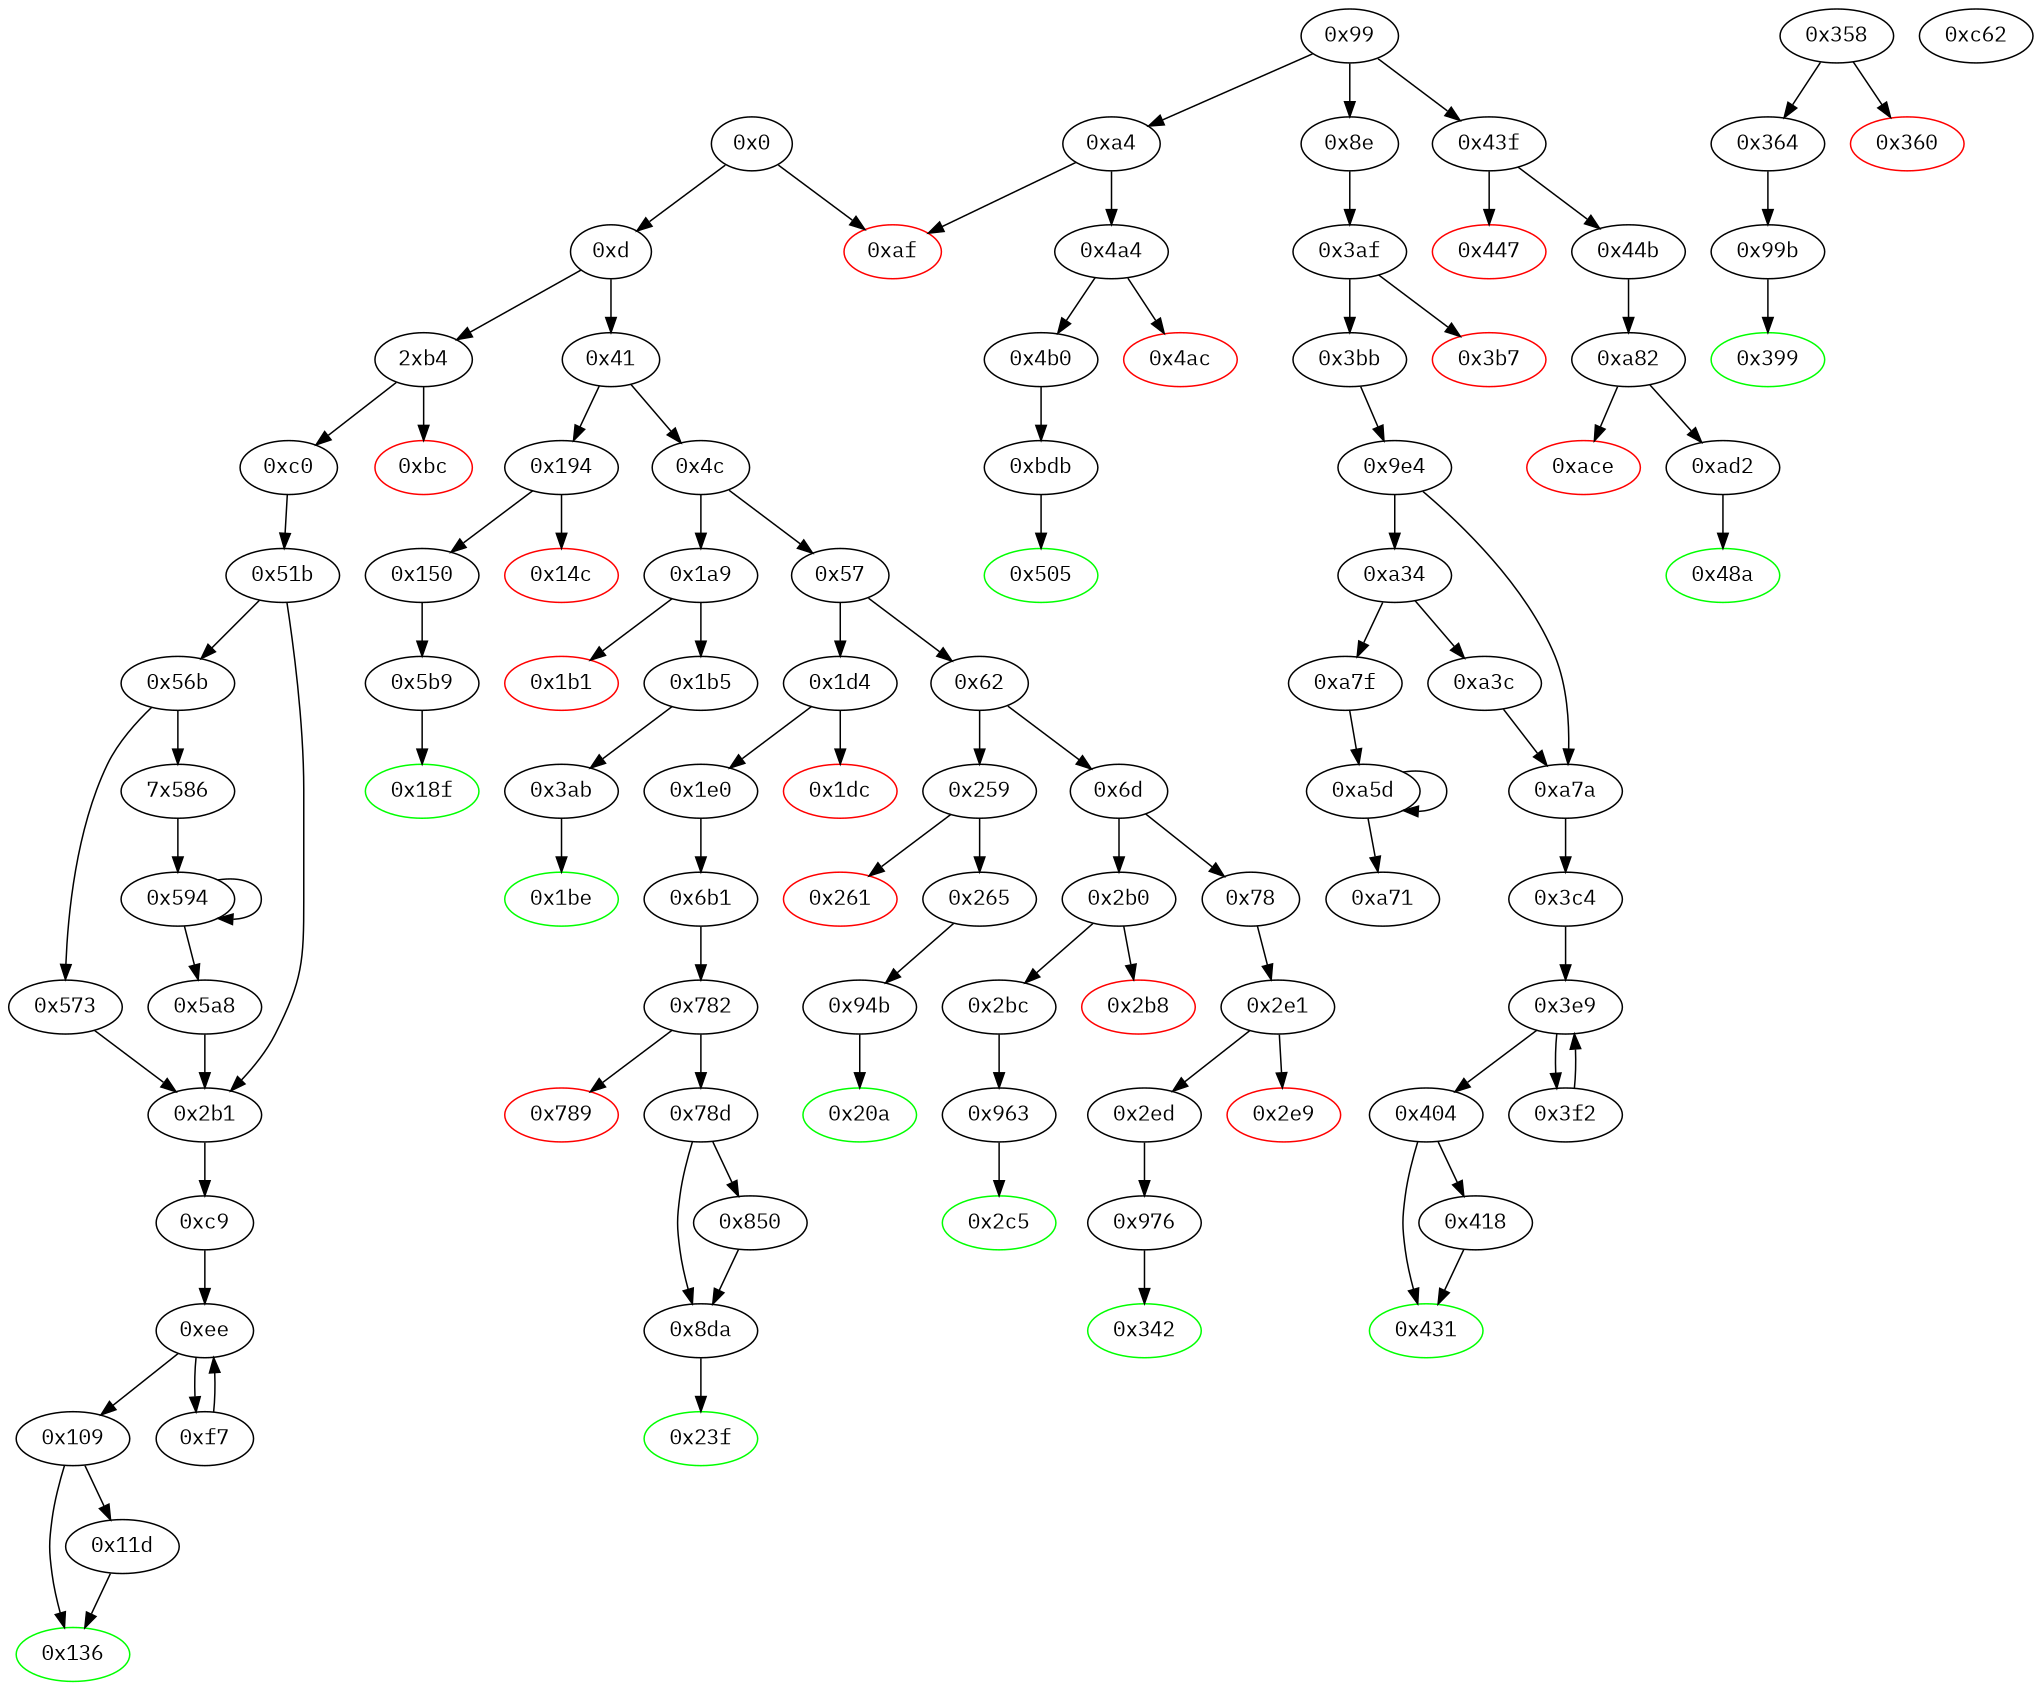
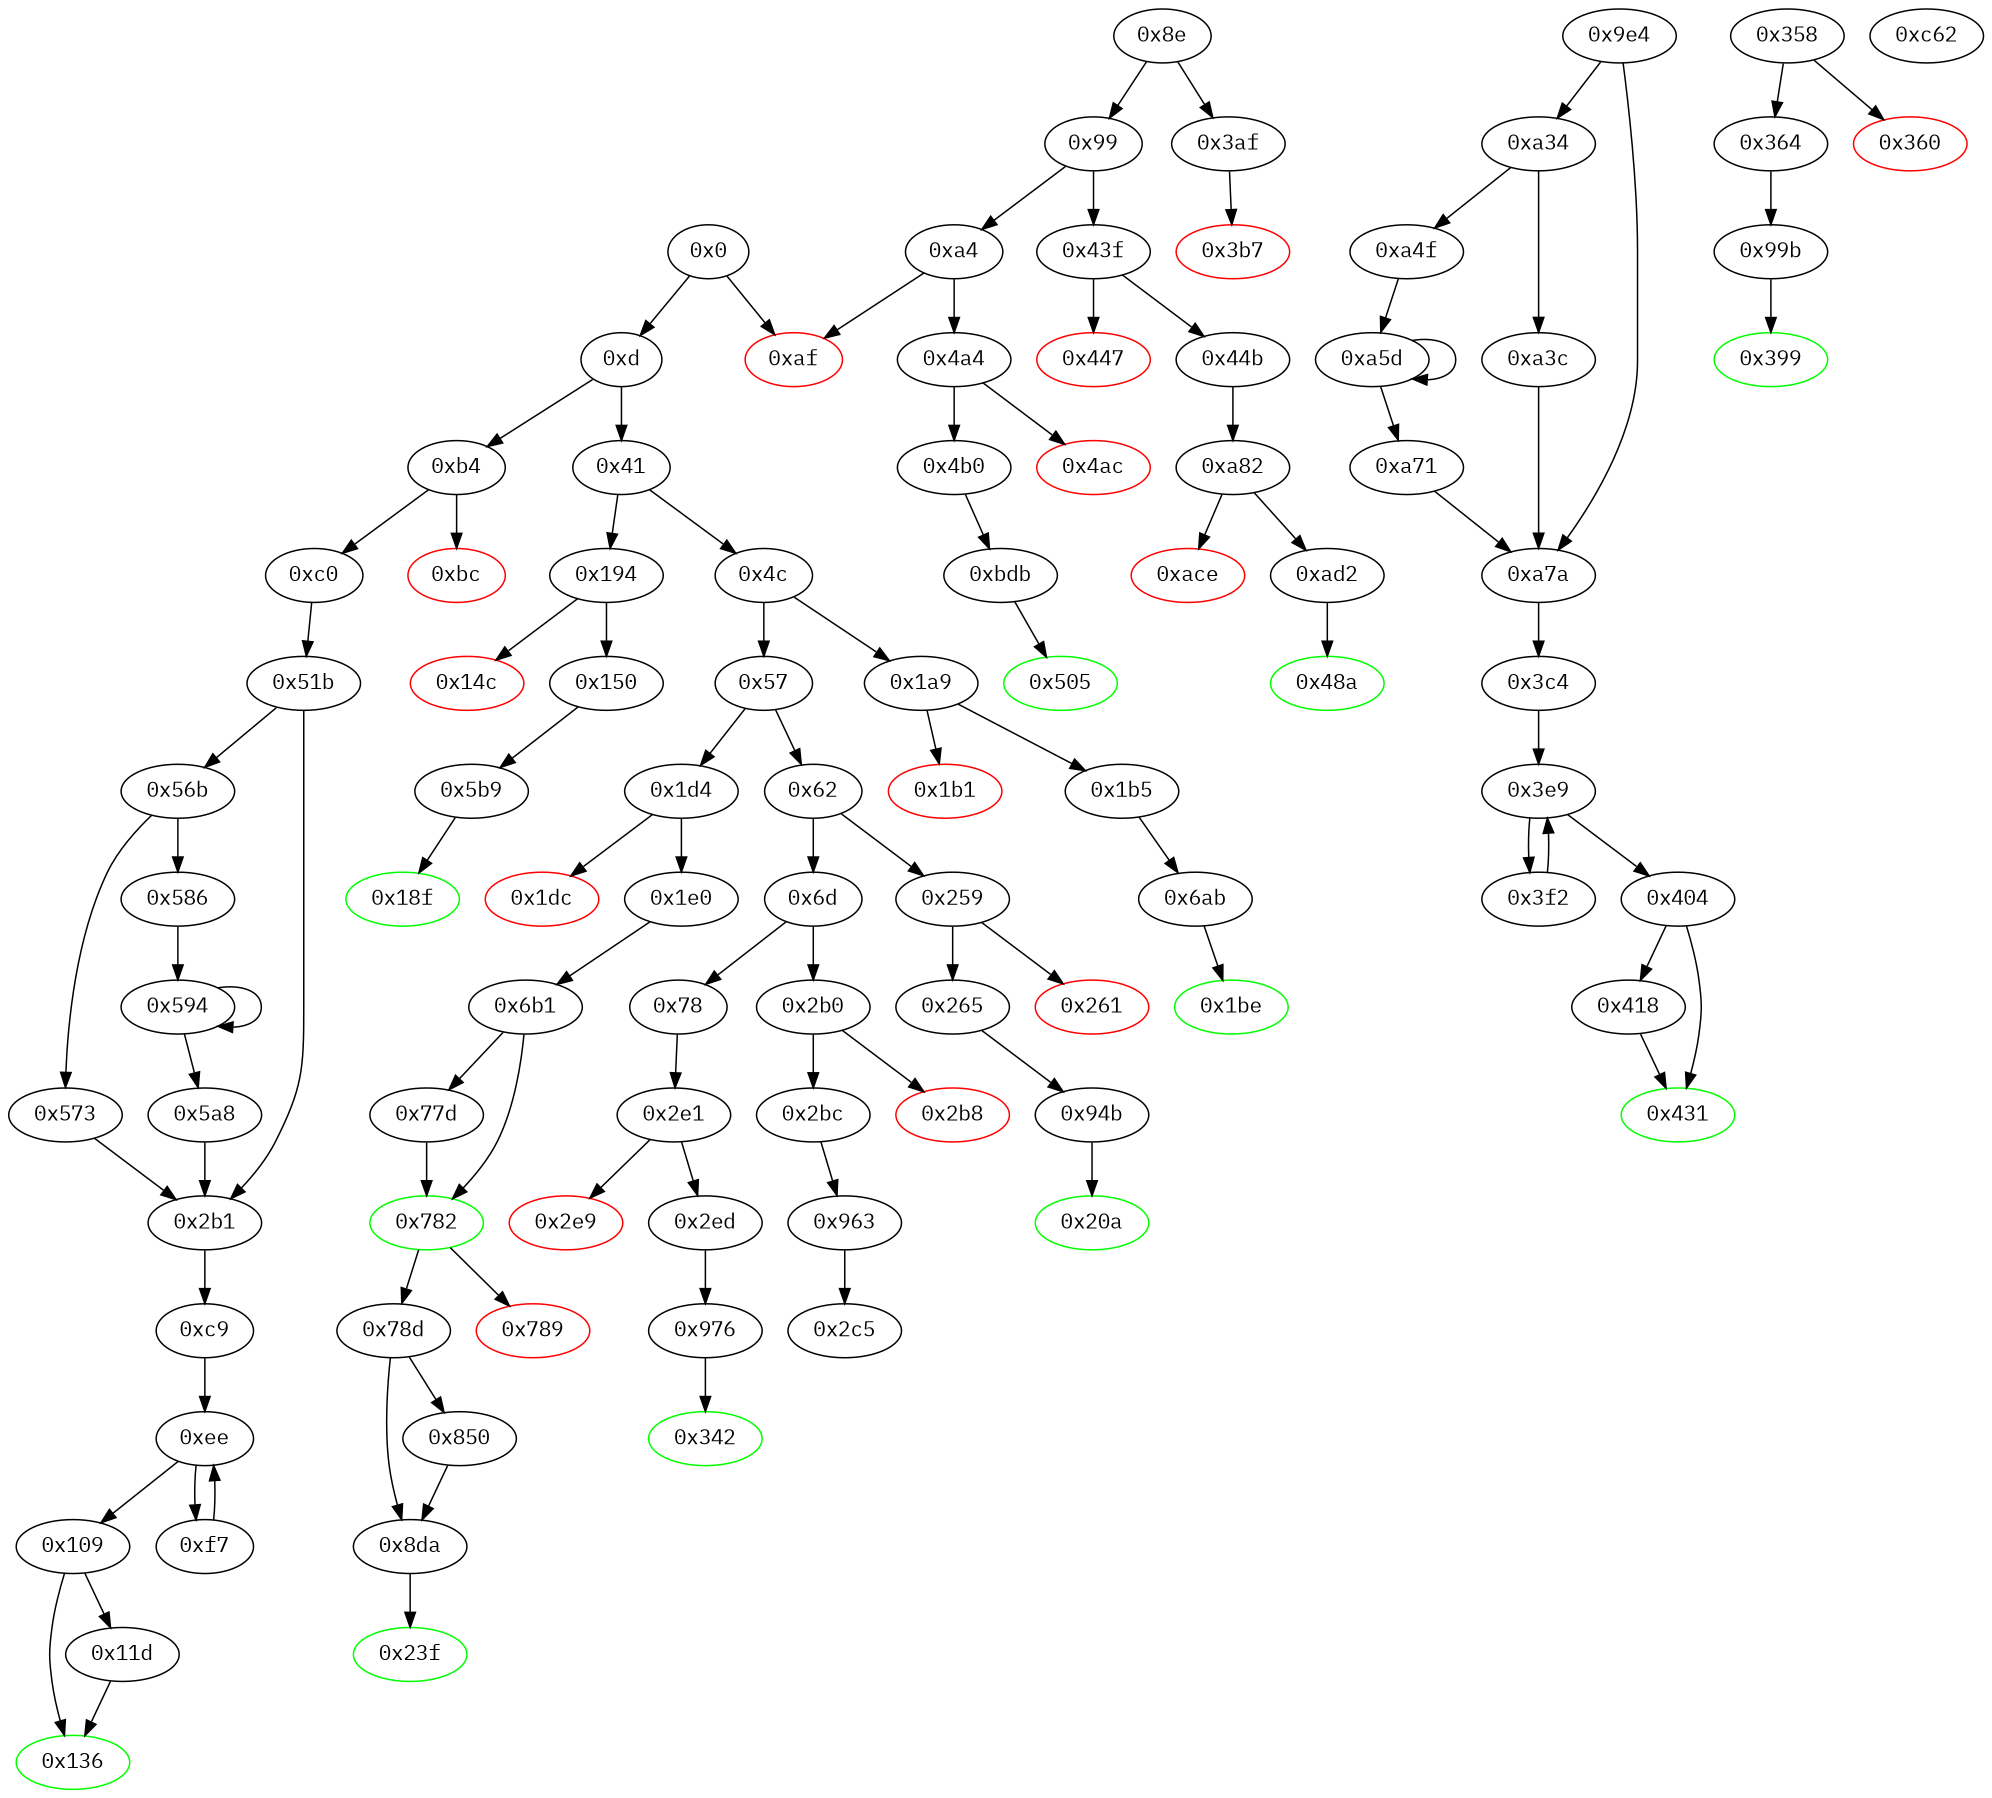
edge "0x99" -> "0x8e": reversed
node "2xb4": label "2xb4" -> "0xb4"
node "0x3bb": removed
edge "0xa71" -> "0xa7a": added
node "0xa7f": label "0xa7f" -> "0xa4f"
node "7x586": label "7x586" -> "0x586"
node "0x3ab": label "0x3ab" -> "0x6ab"
node "0x782": color black -> green
node "0x77d": added
node "0x2c5": color green -> black
